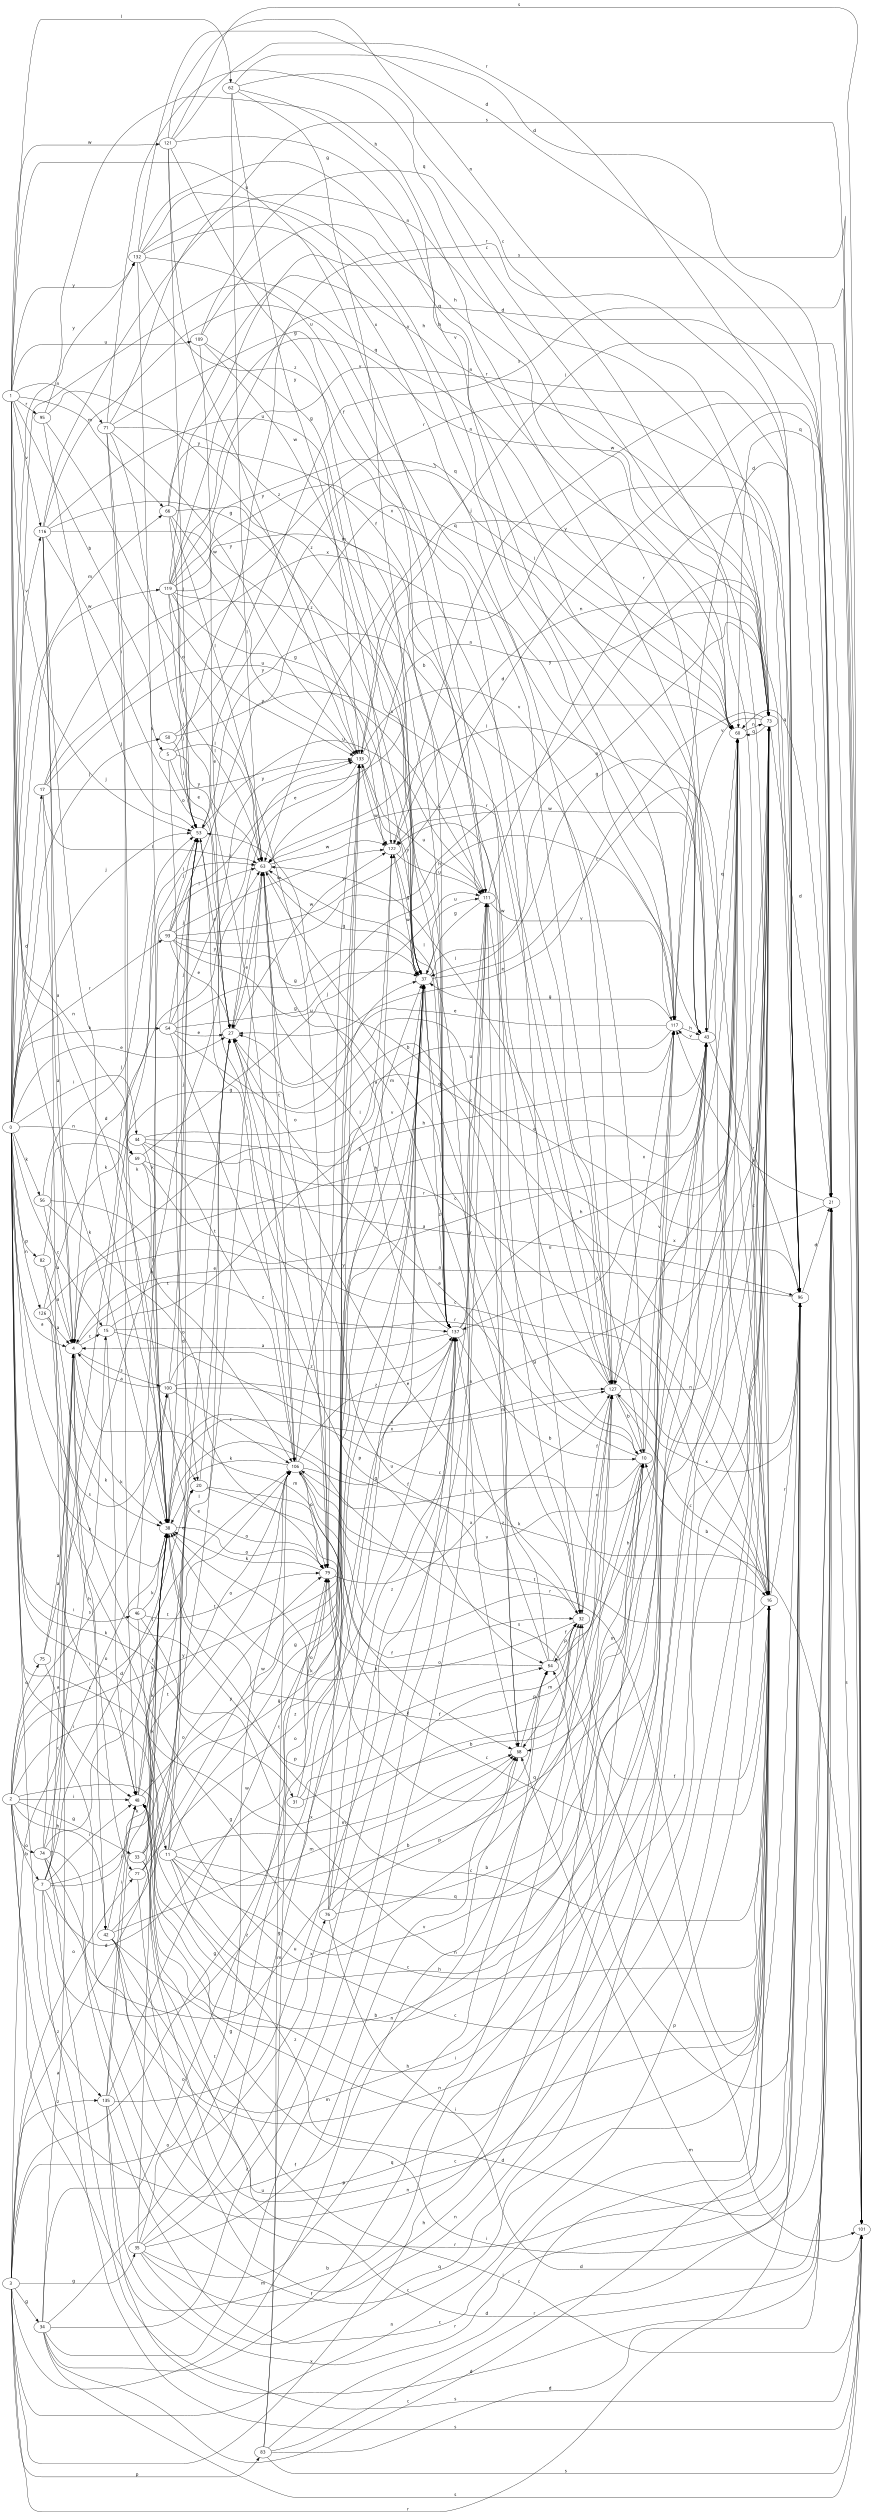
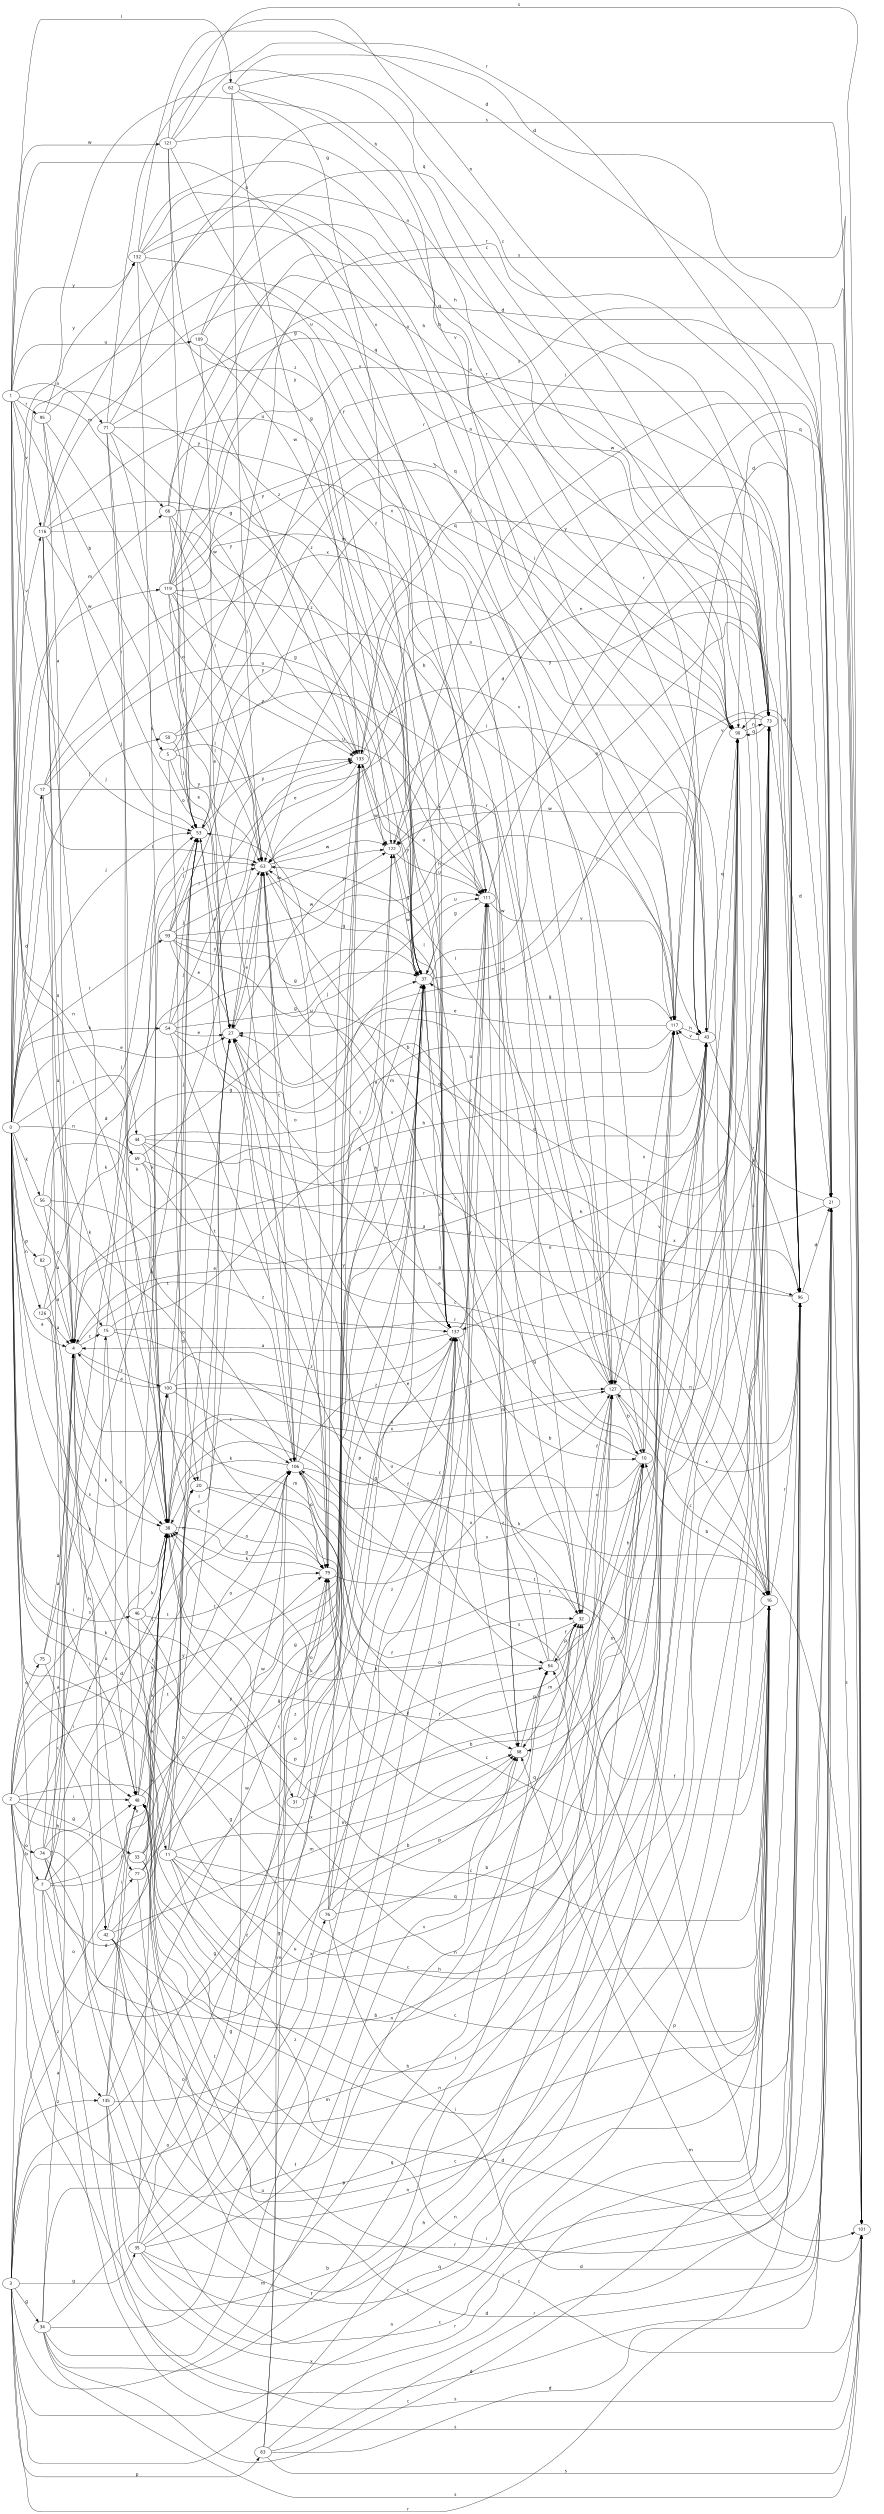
node "60": label "60" -> "90"
edge "95" -> "4": added, label "a"
edge "16" -> "37": removed, label "g"
